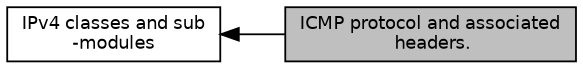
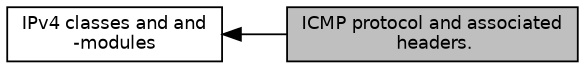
node "IPv4 classes and sub -modules": label "IPv4 classes and sub -modules" -> "IPv4 classes and and -modules"
